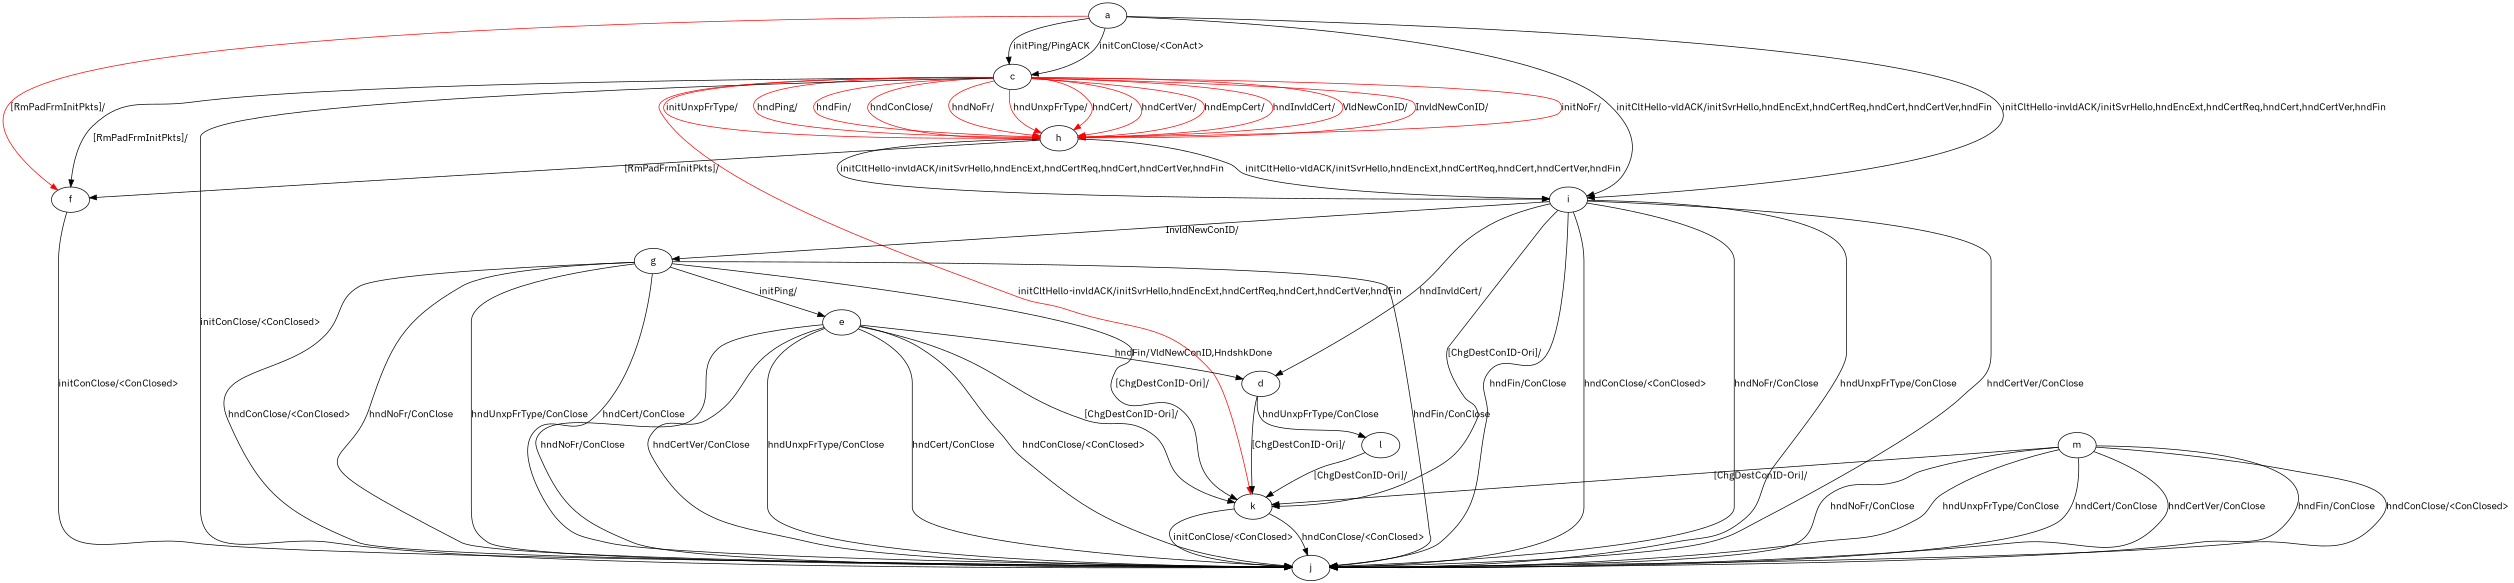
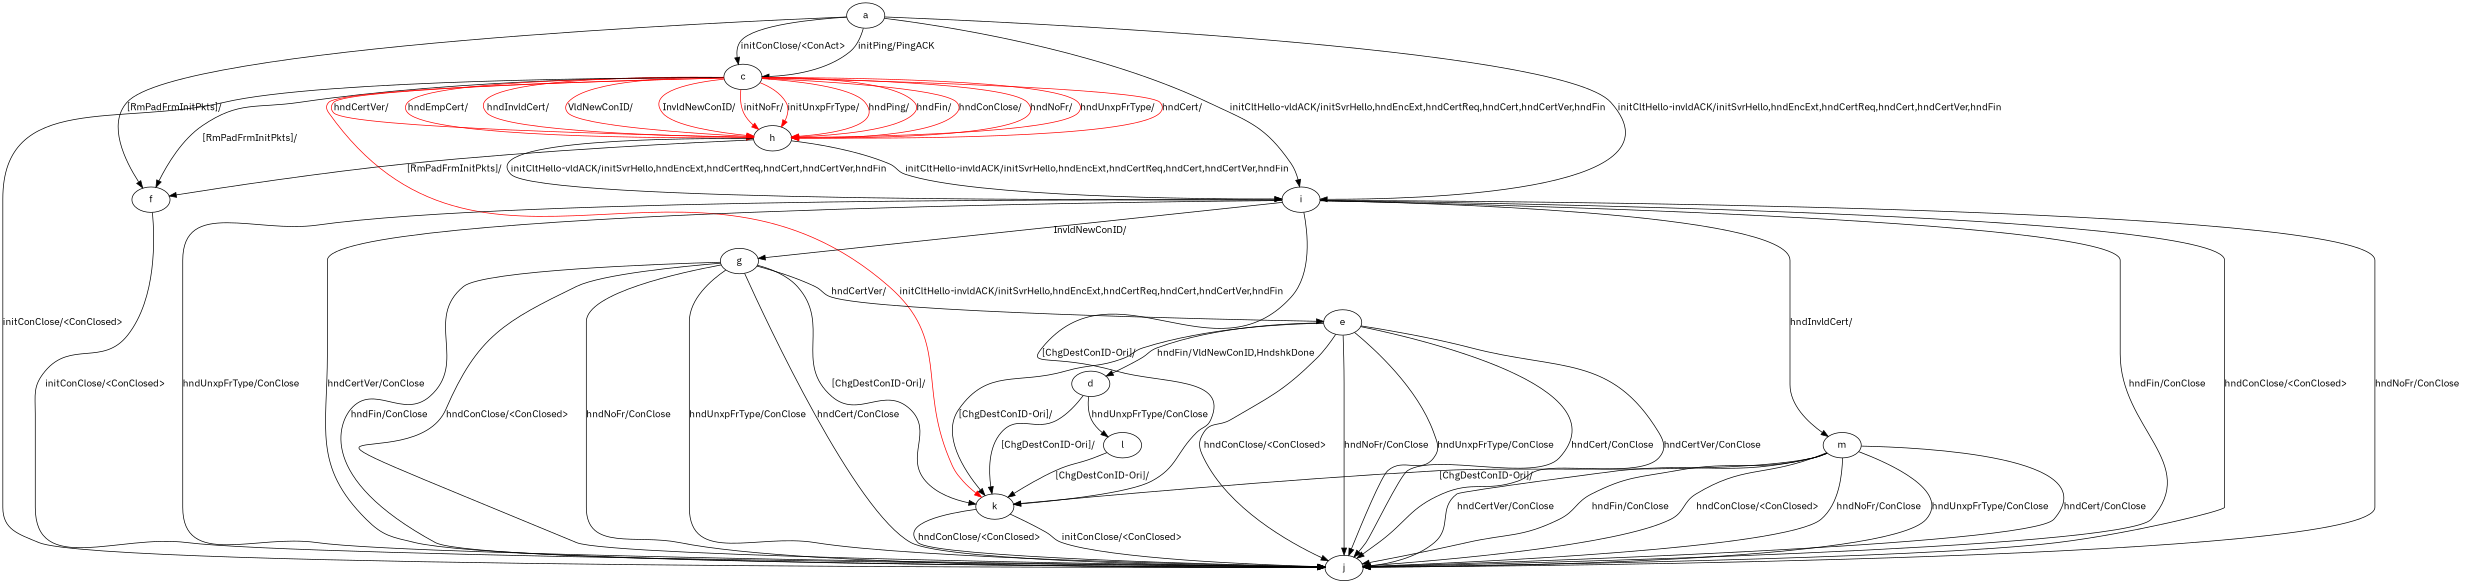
edge "a" -> "f": color red -> black
edge "i" -> "d": now "i" -> "m"
edge "g" -> "e": label "initPing/ " -> "hndCertVer/ "
